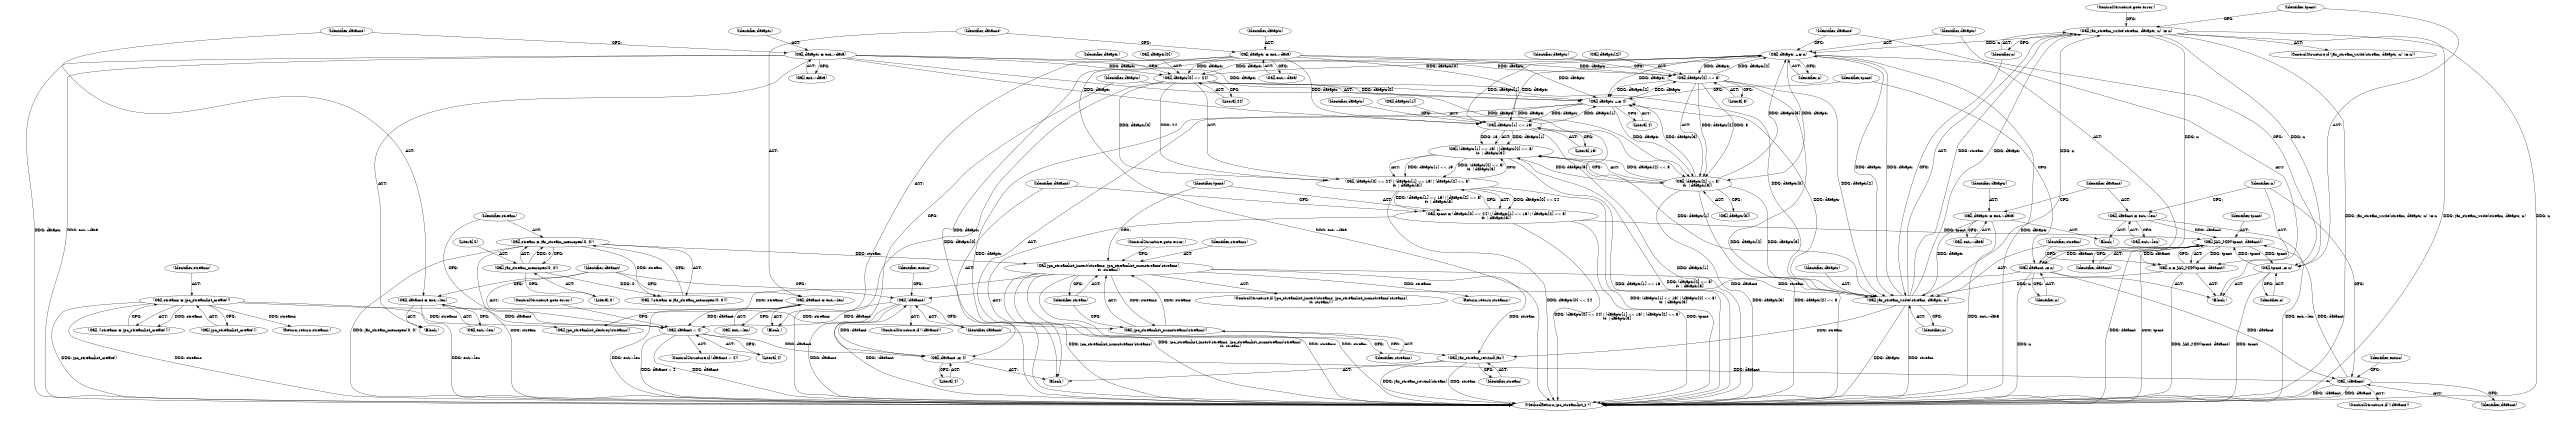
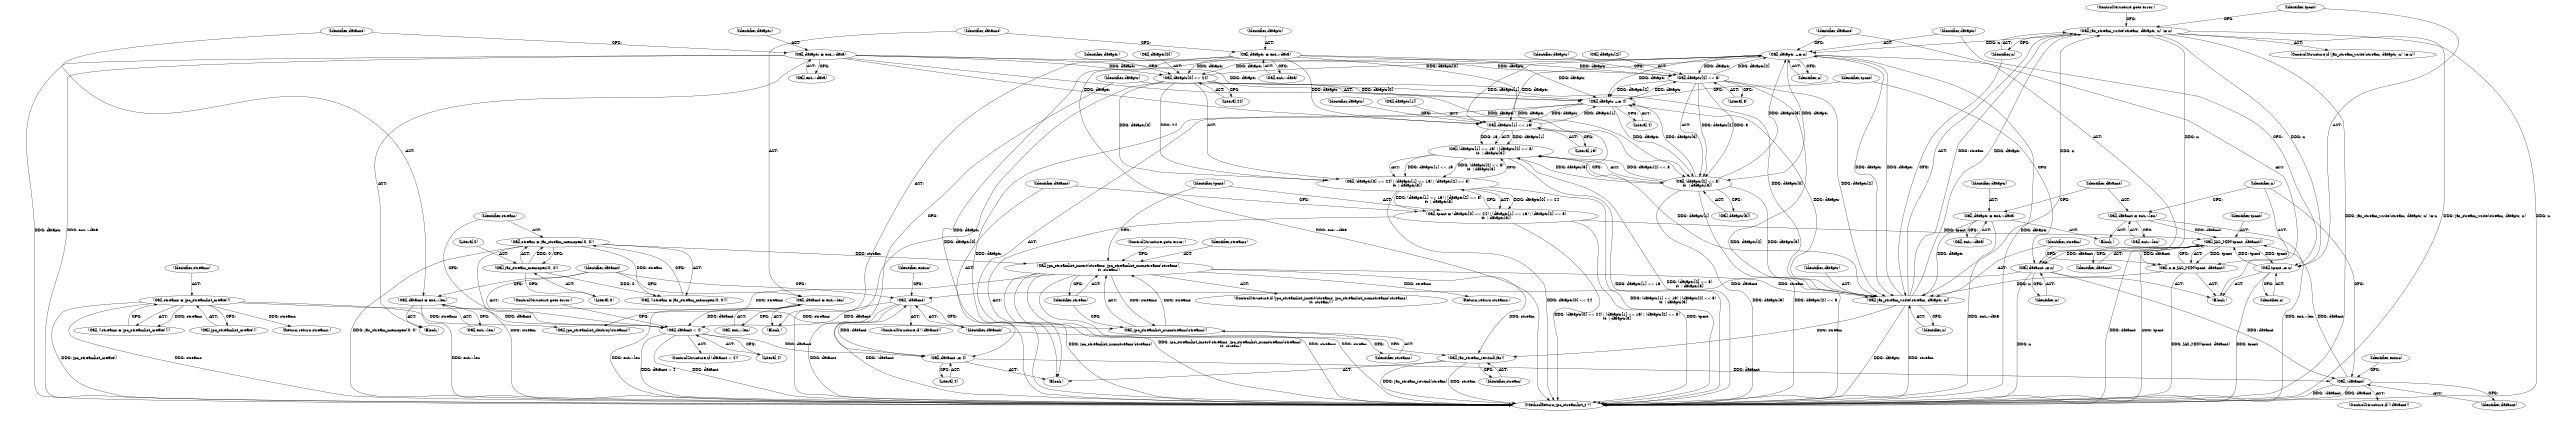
edge "(Call,dataptr[1] << 16)" -> "(MethodReturn,jpc_streamlist_t *)": removed, label "DDG: dataptr[1]"
